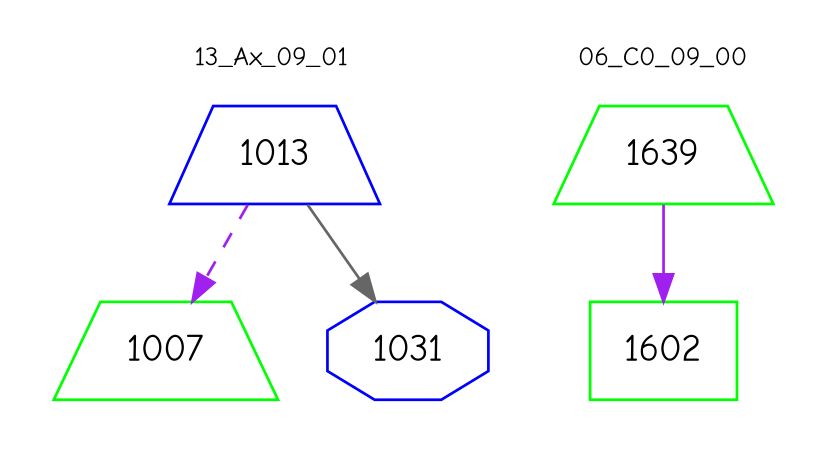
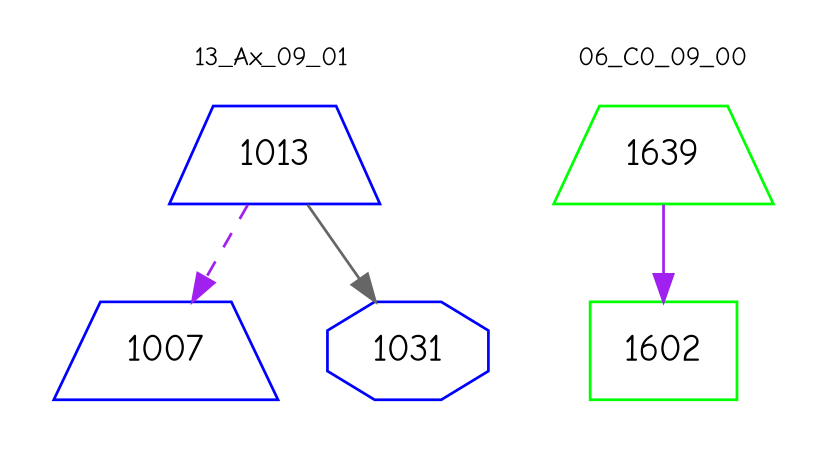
node "1007": color green -> blue
